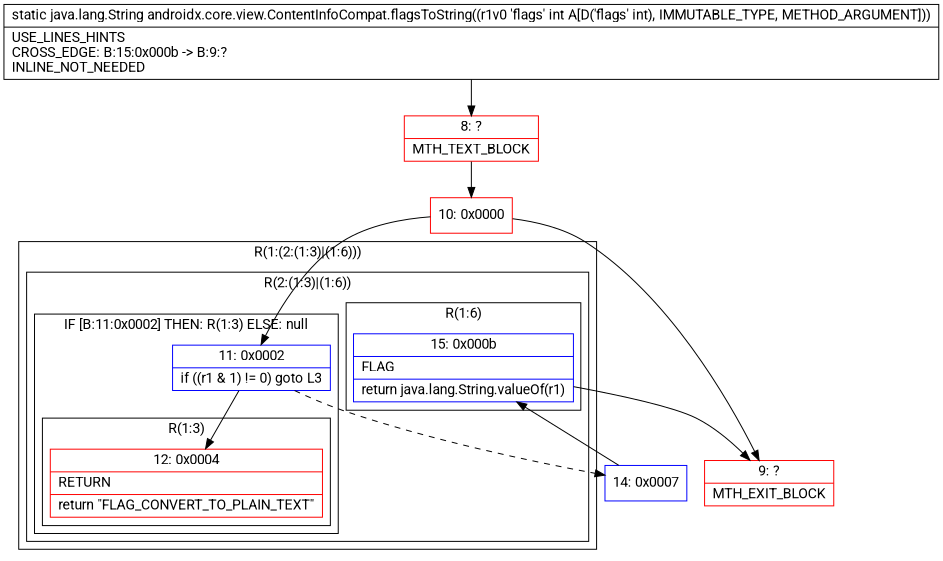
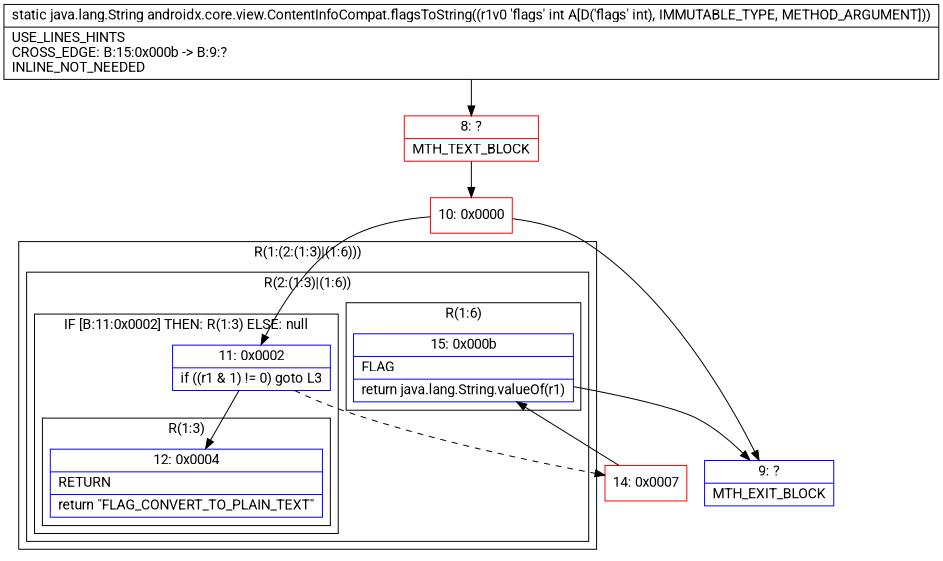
node "12: 0x0004": color red -> blue
node "14: 0x0007": color blue -> red
node "9: ?": color red -> blue
